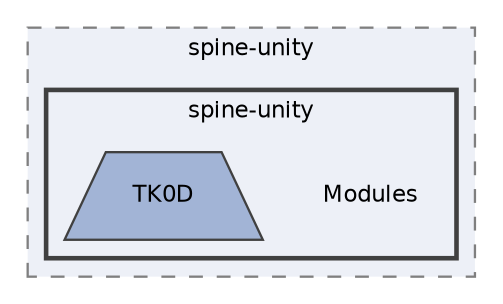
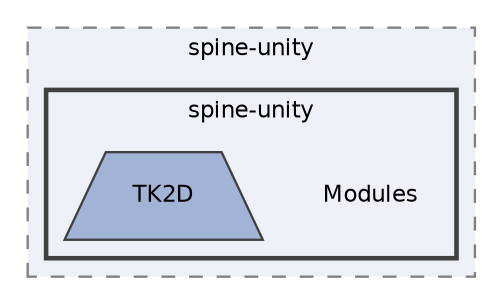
node "TK0D": label "TK0D" -> "TK2D"
